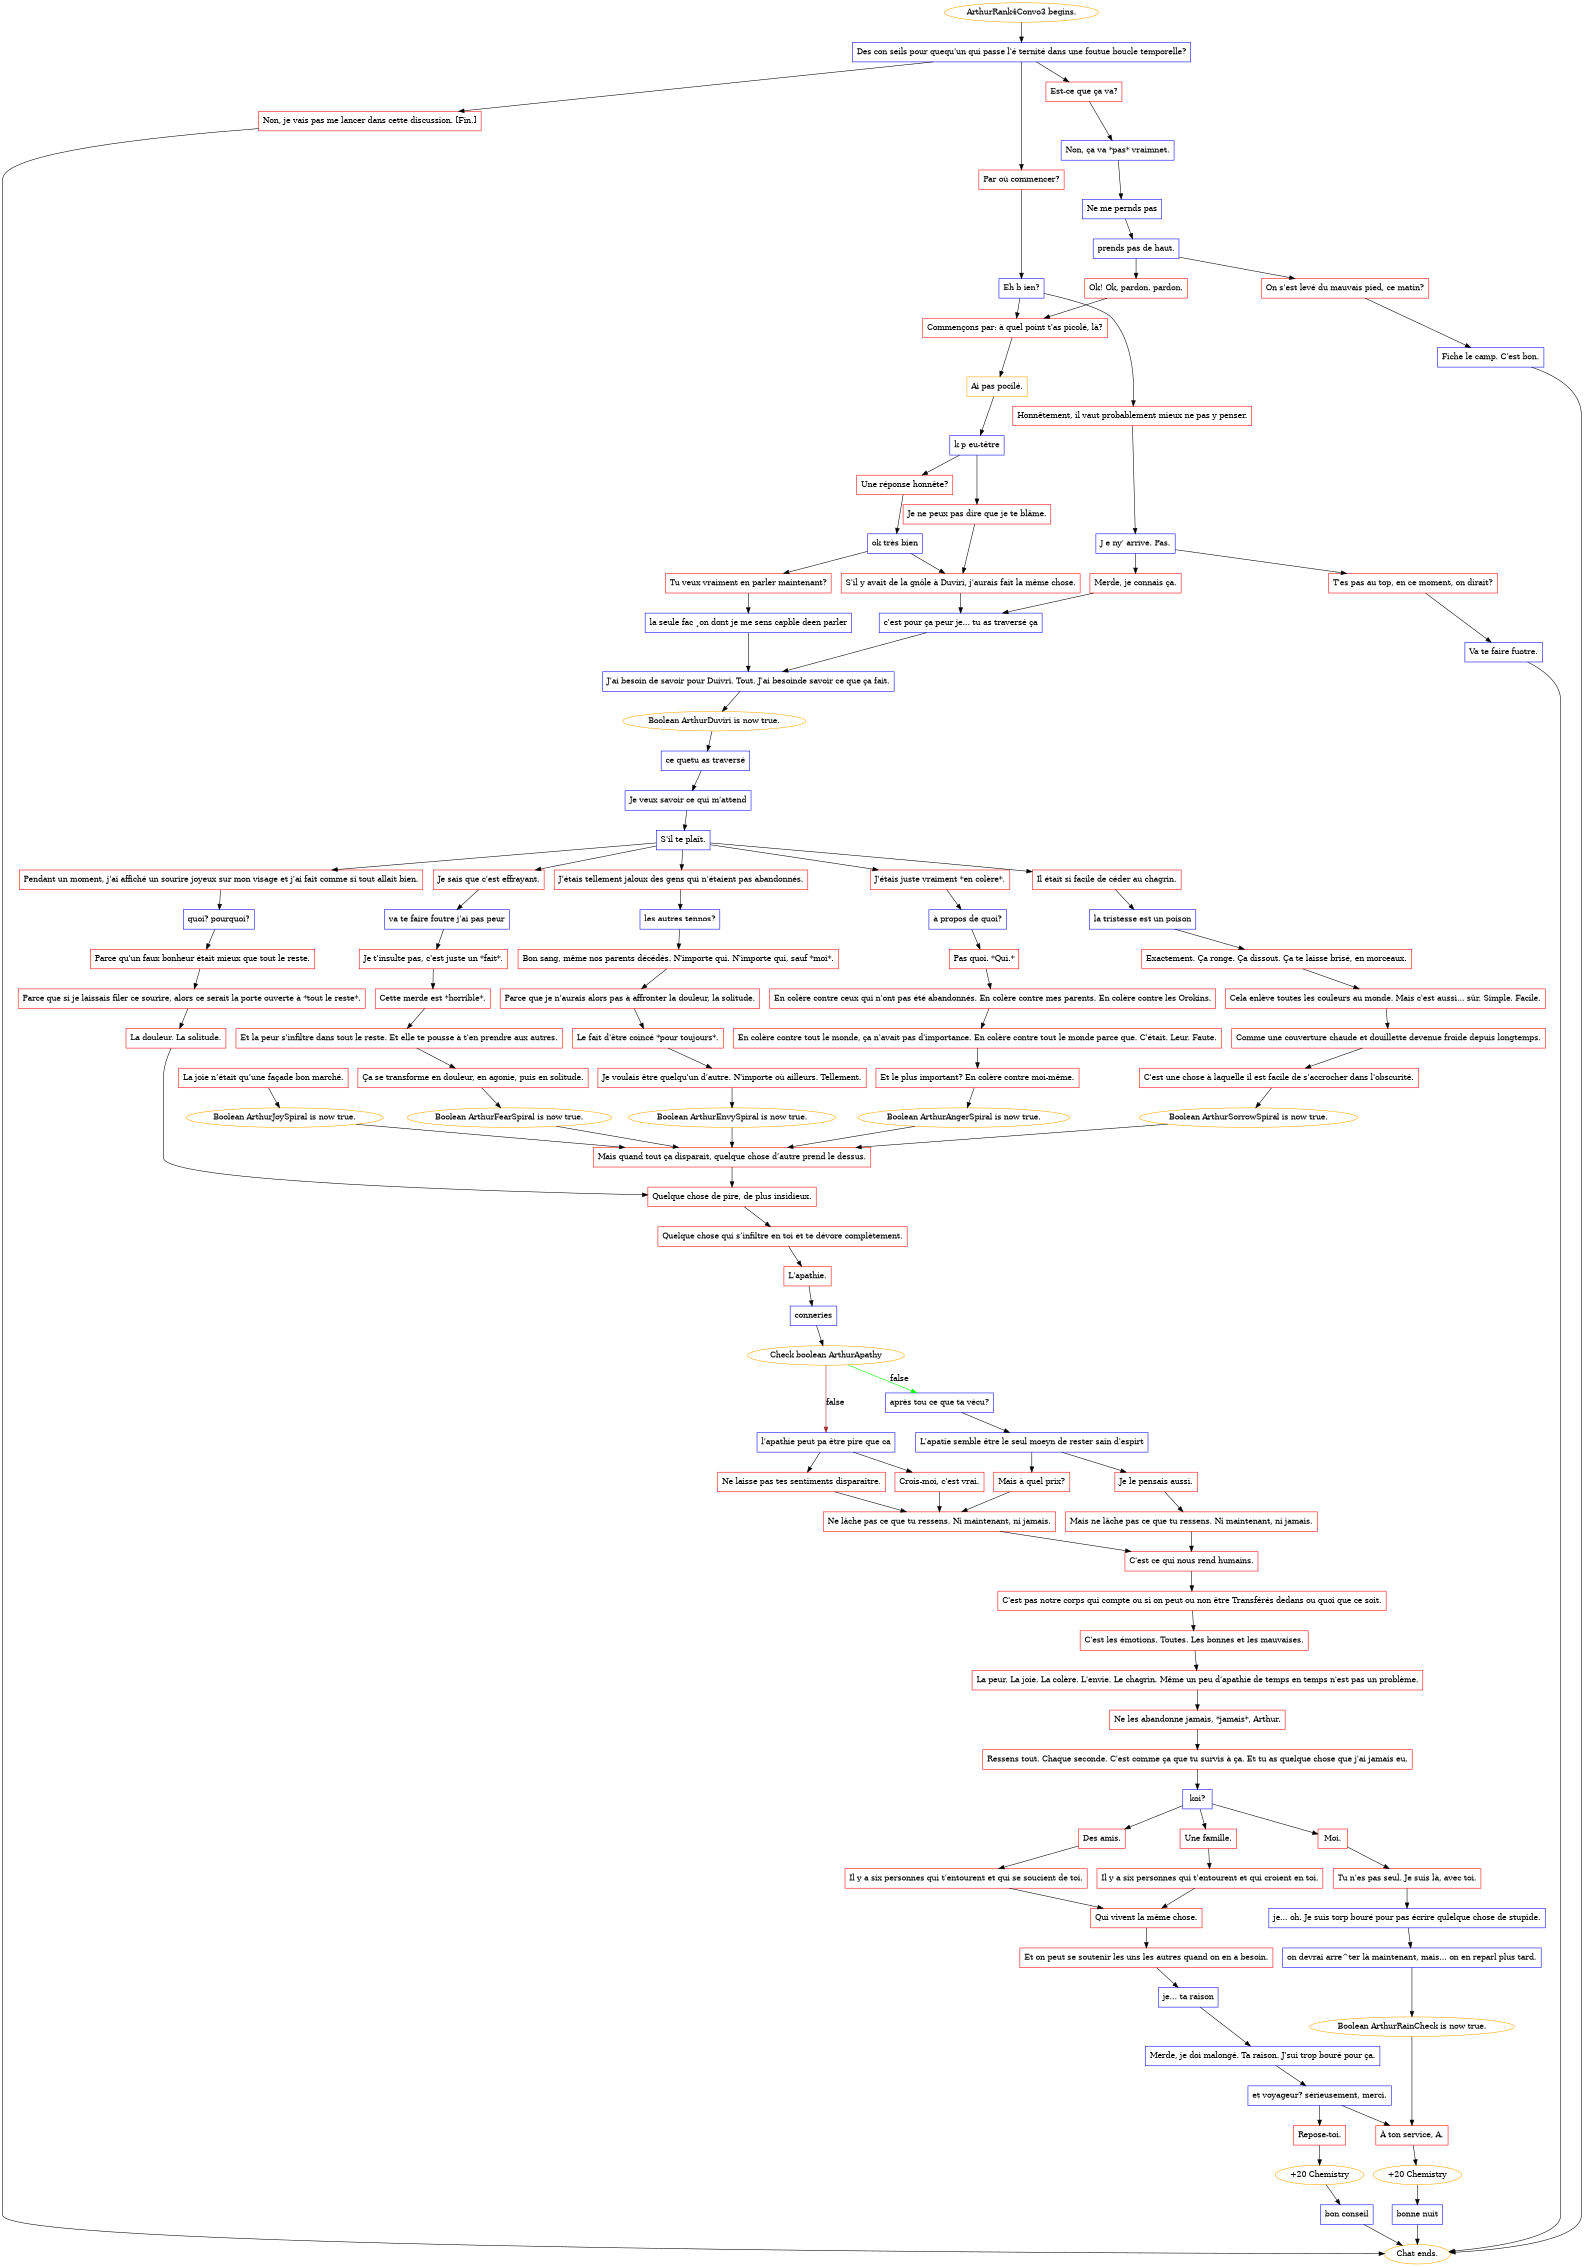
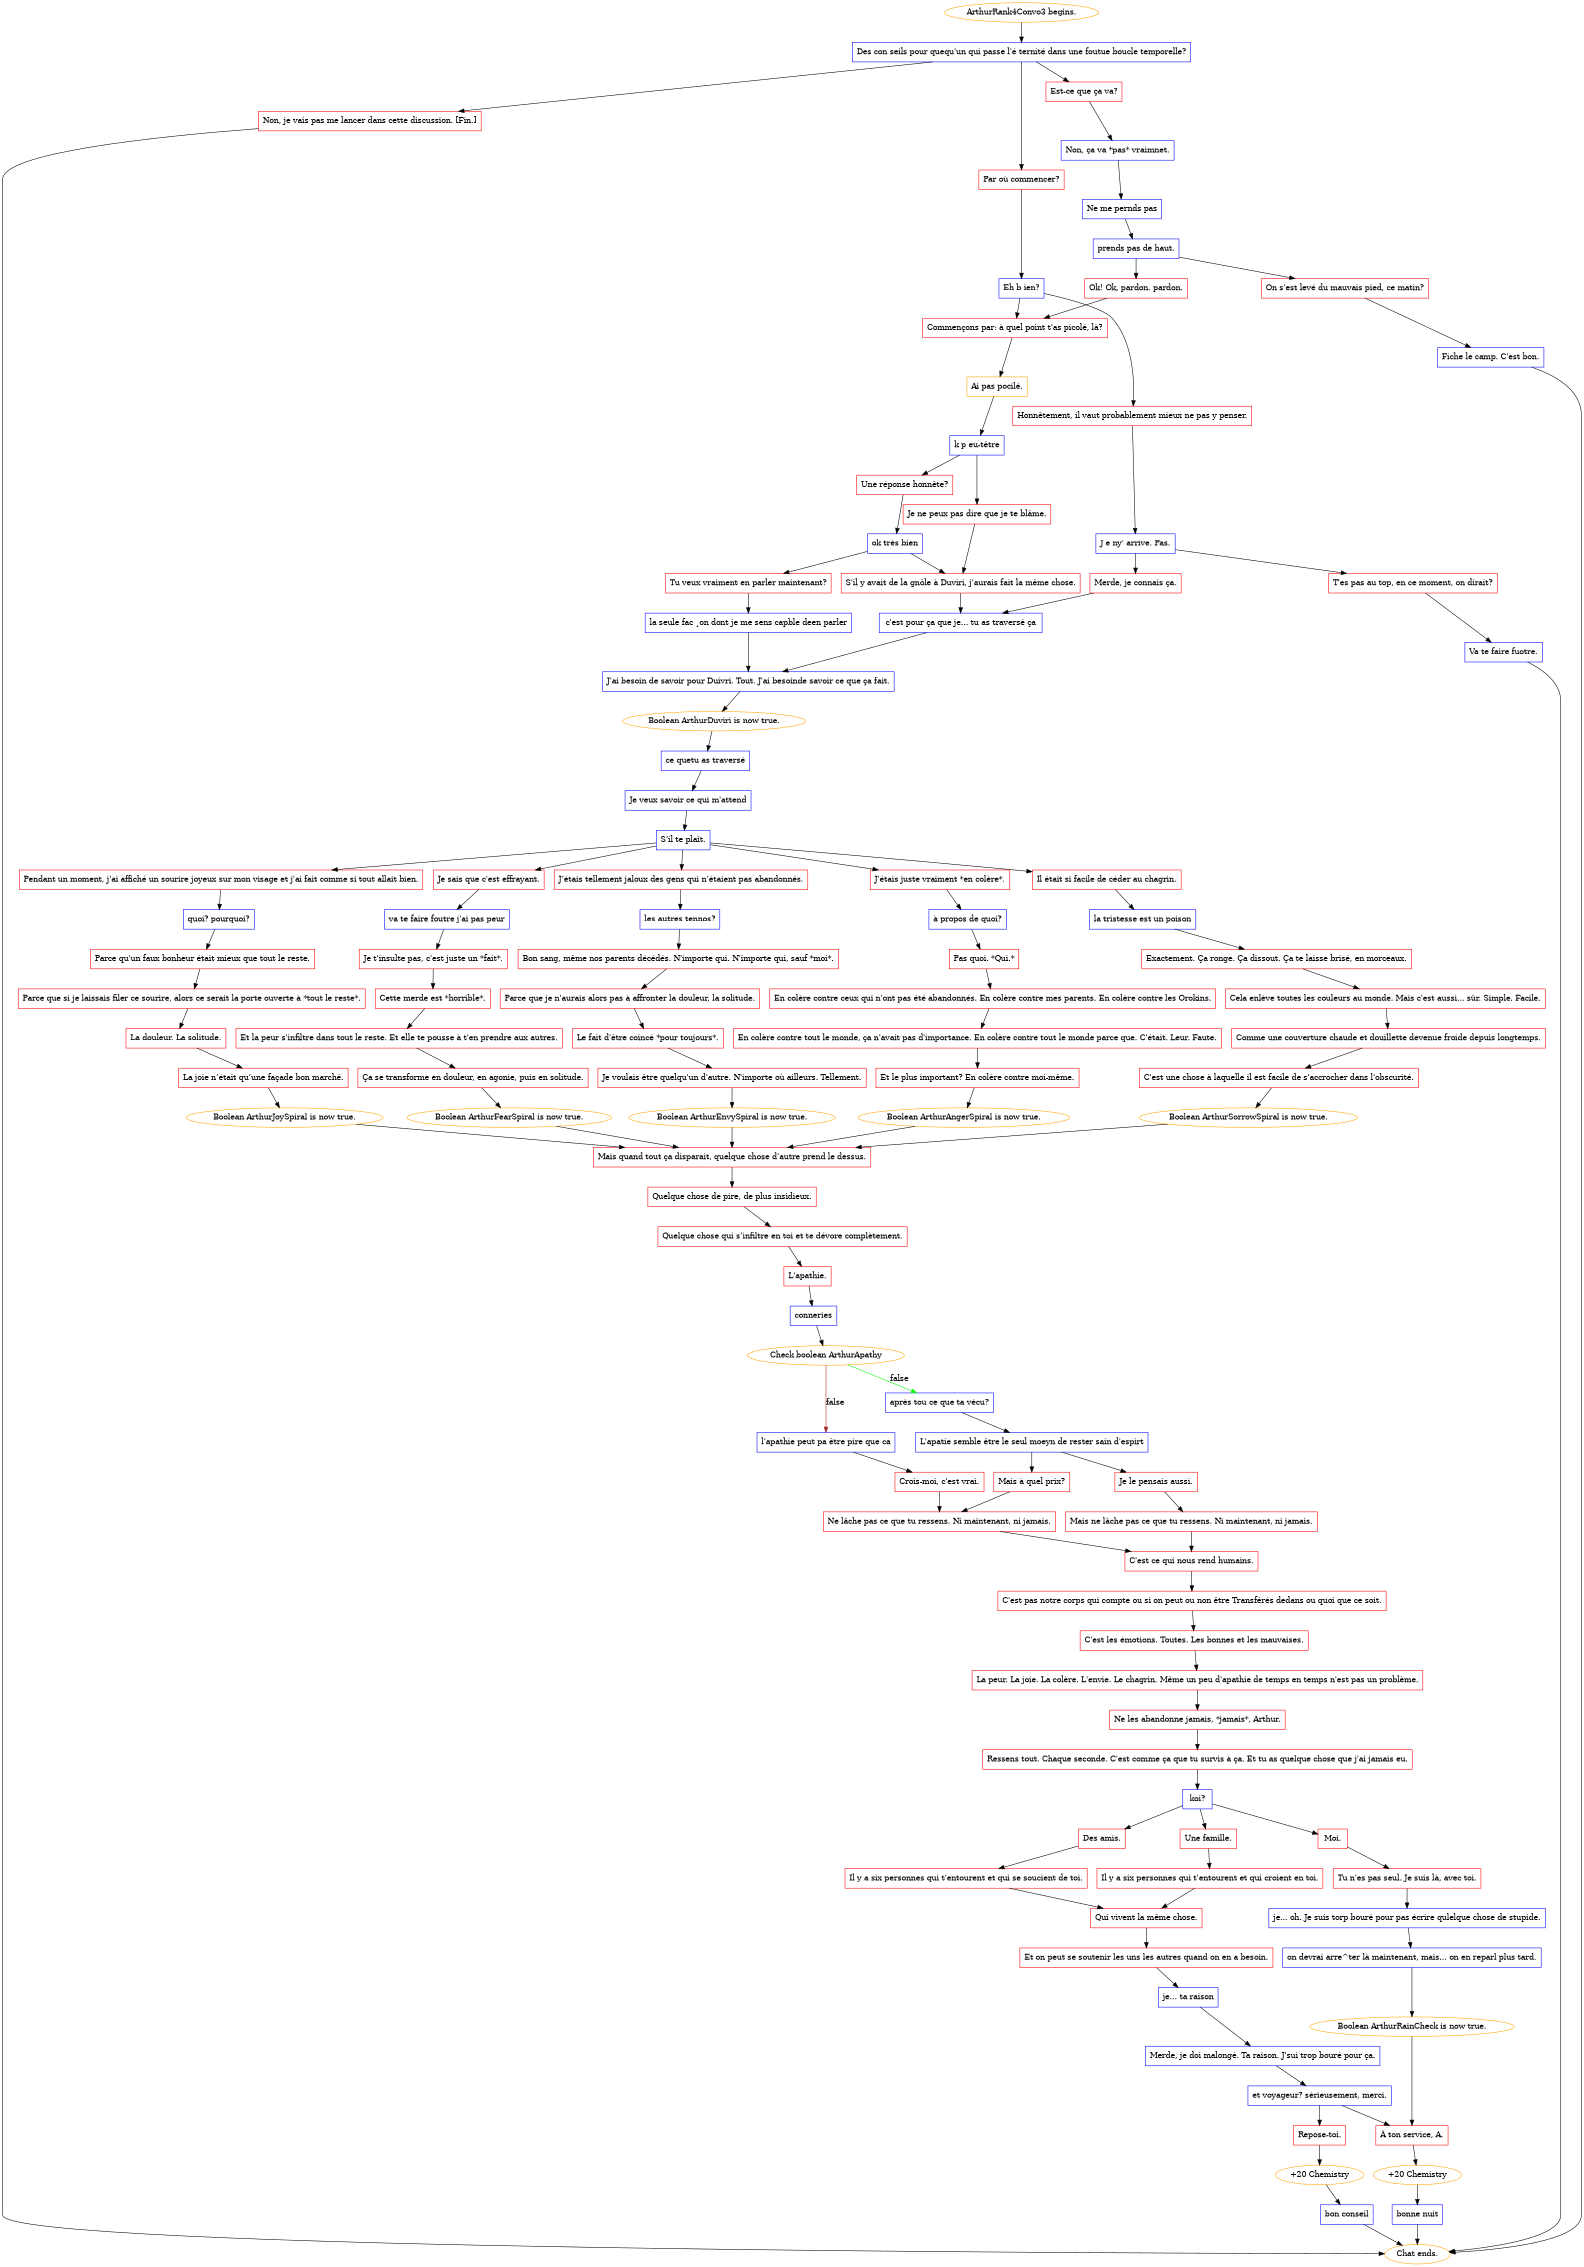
node "c'est pour ça peur je... tu as traversé ça": label "c'est pour ça peur je... tu as traversé ça" -> "c'est pour ça que je... tu as traversé ça"
edge "La douleur. La solitude." -> "Quelque chose de pire, de plus insidieux.": now "La douleur. La solitude." -> "La joie n’était qu’une façade bon marché."
node "Ne laisse pas tes sentiments disparaître.": removed
